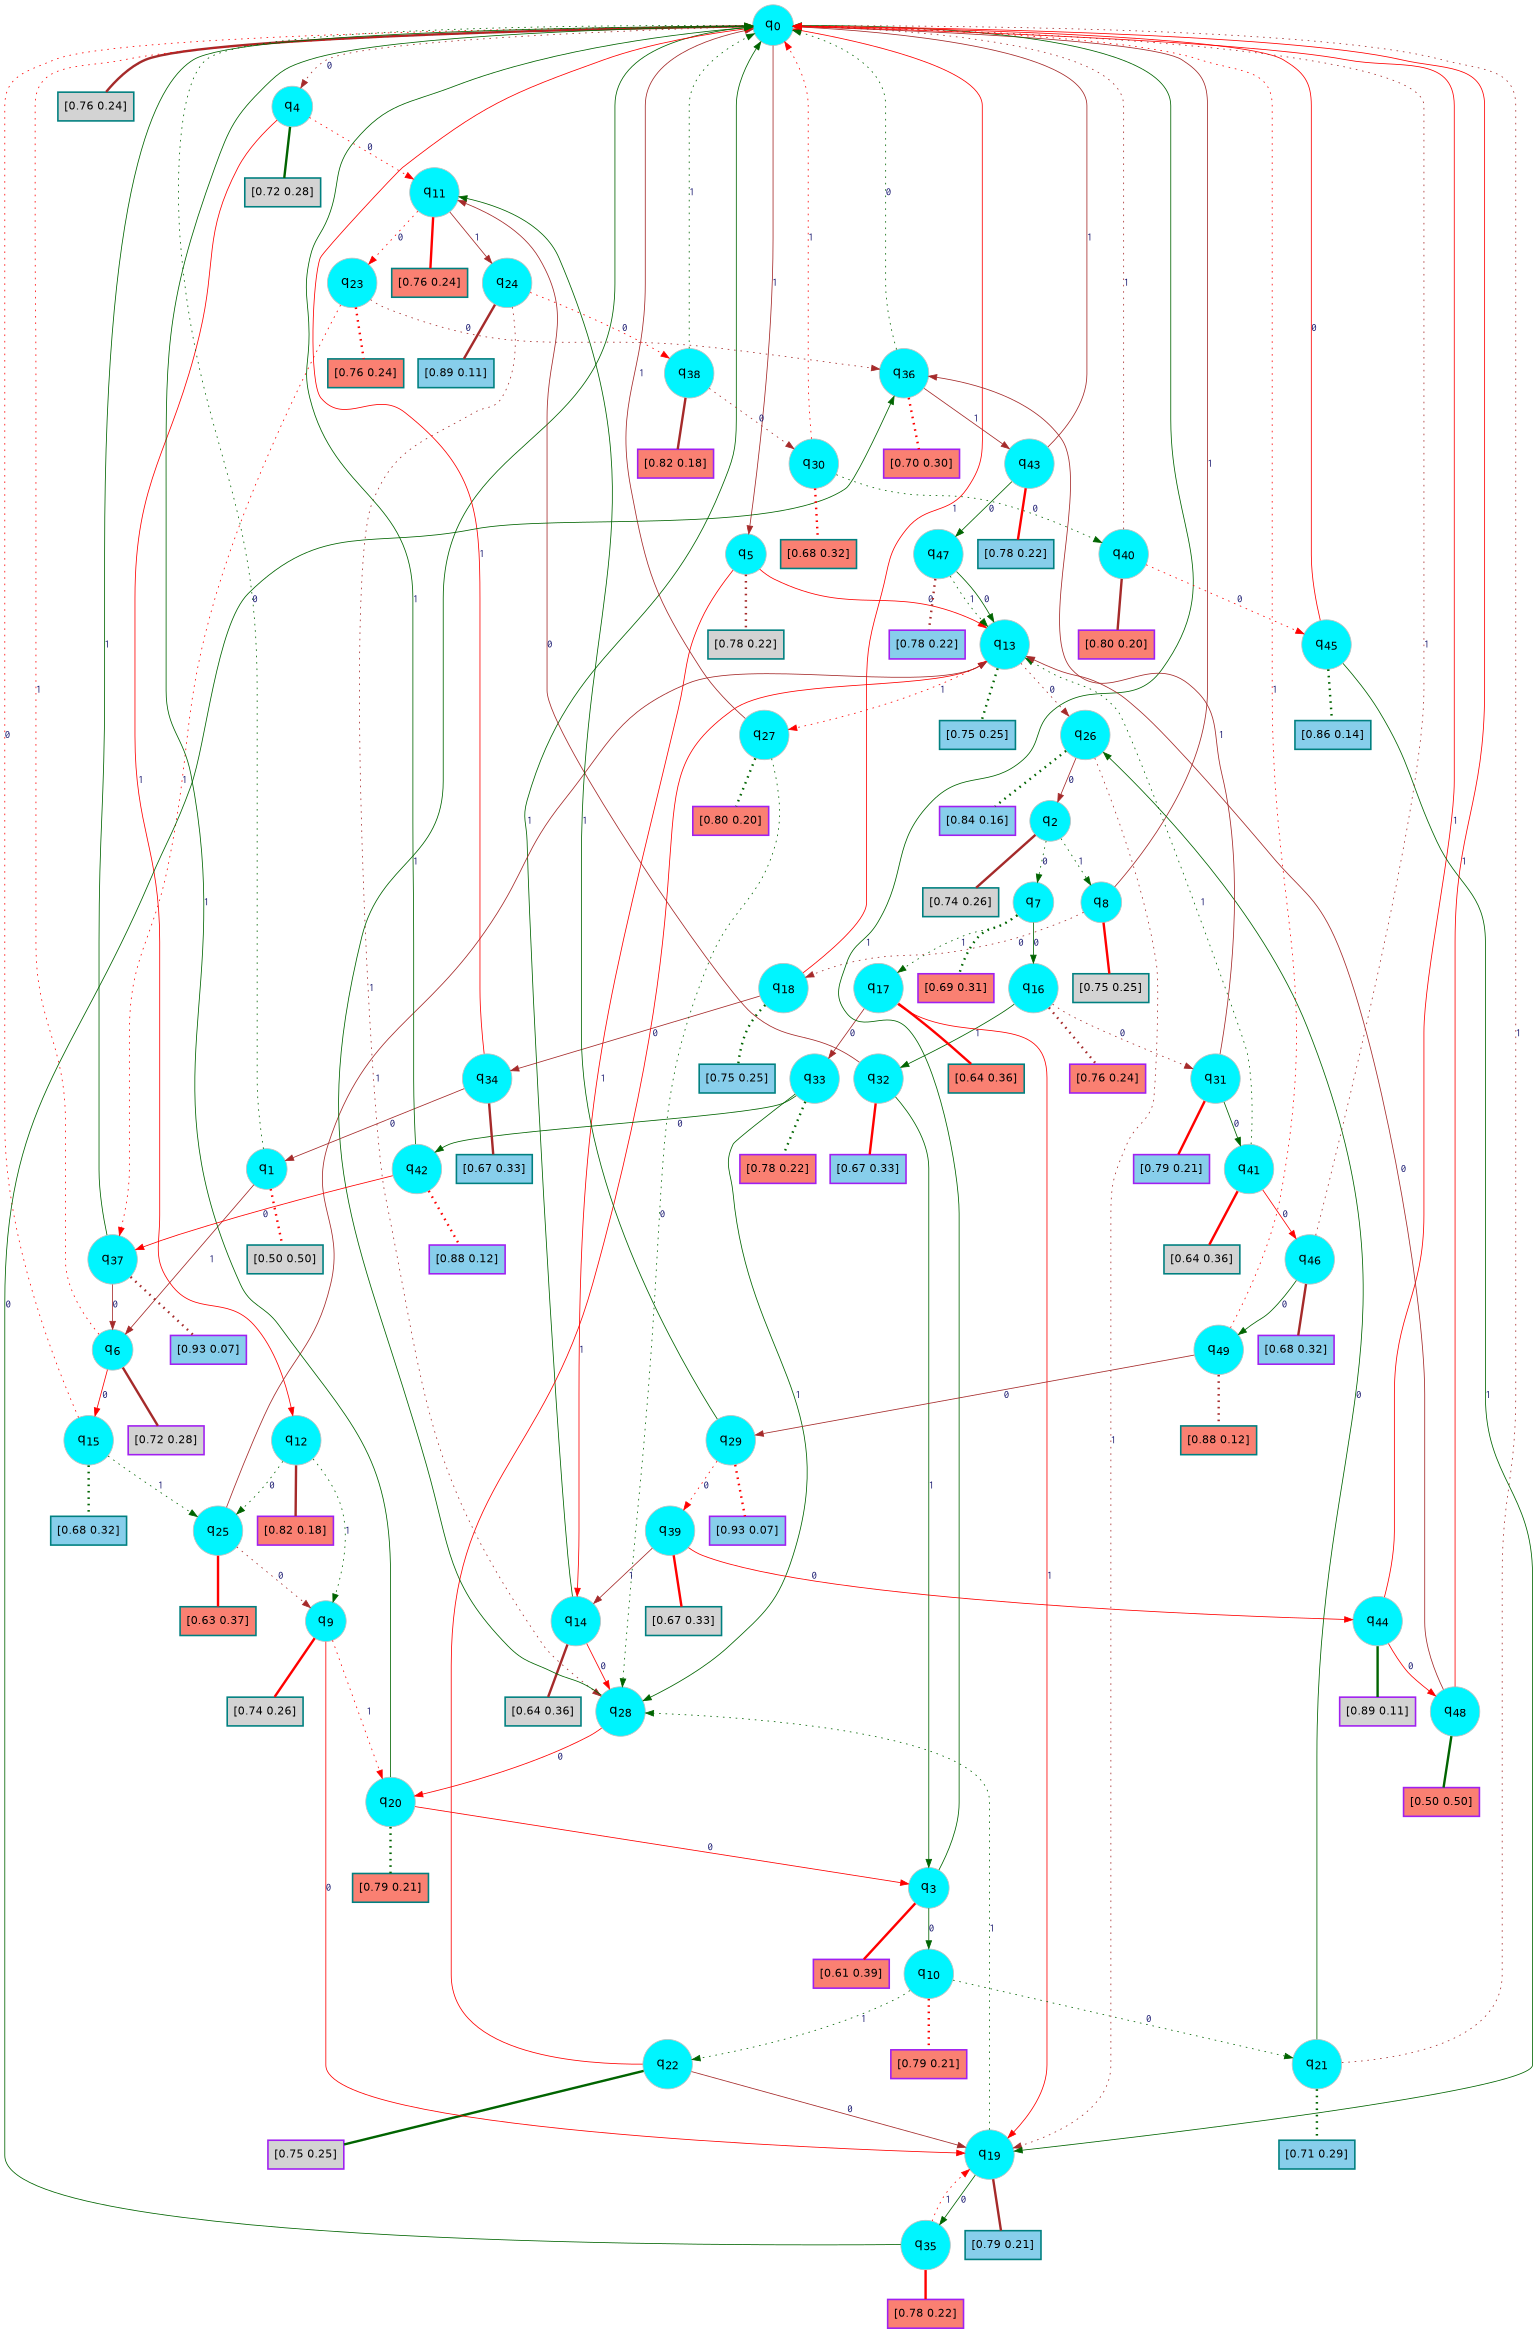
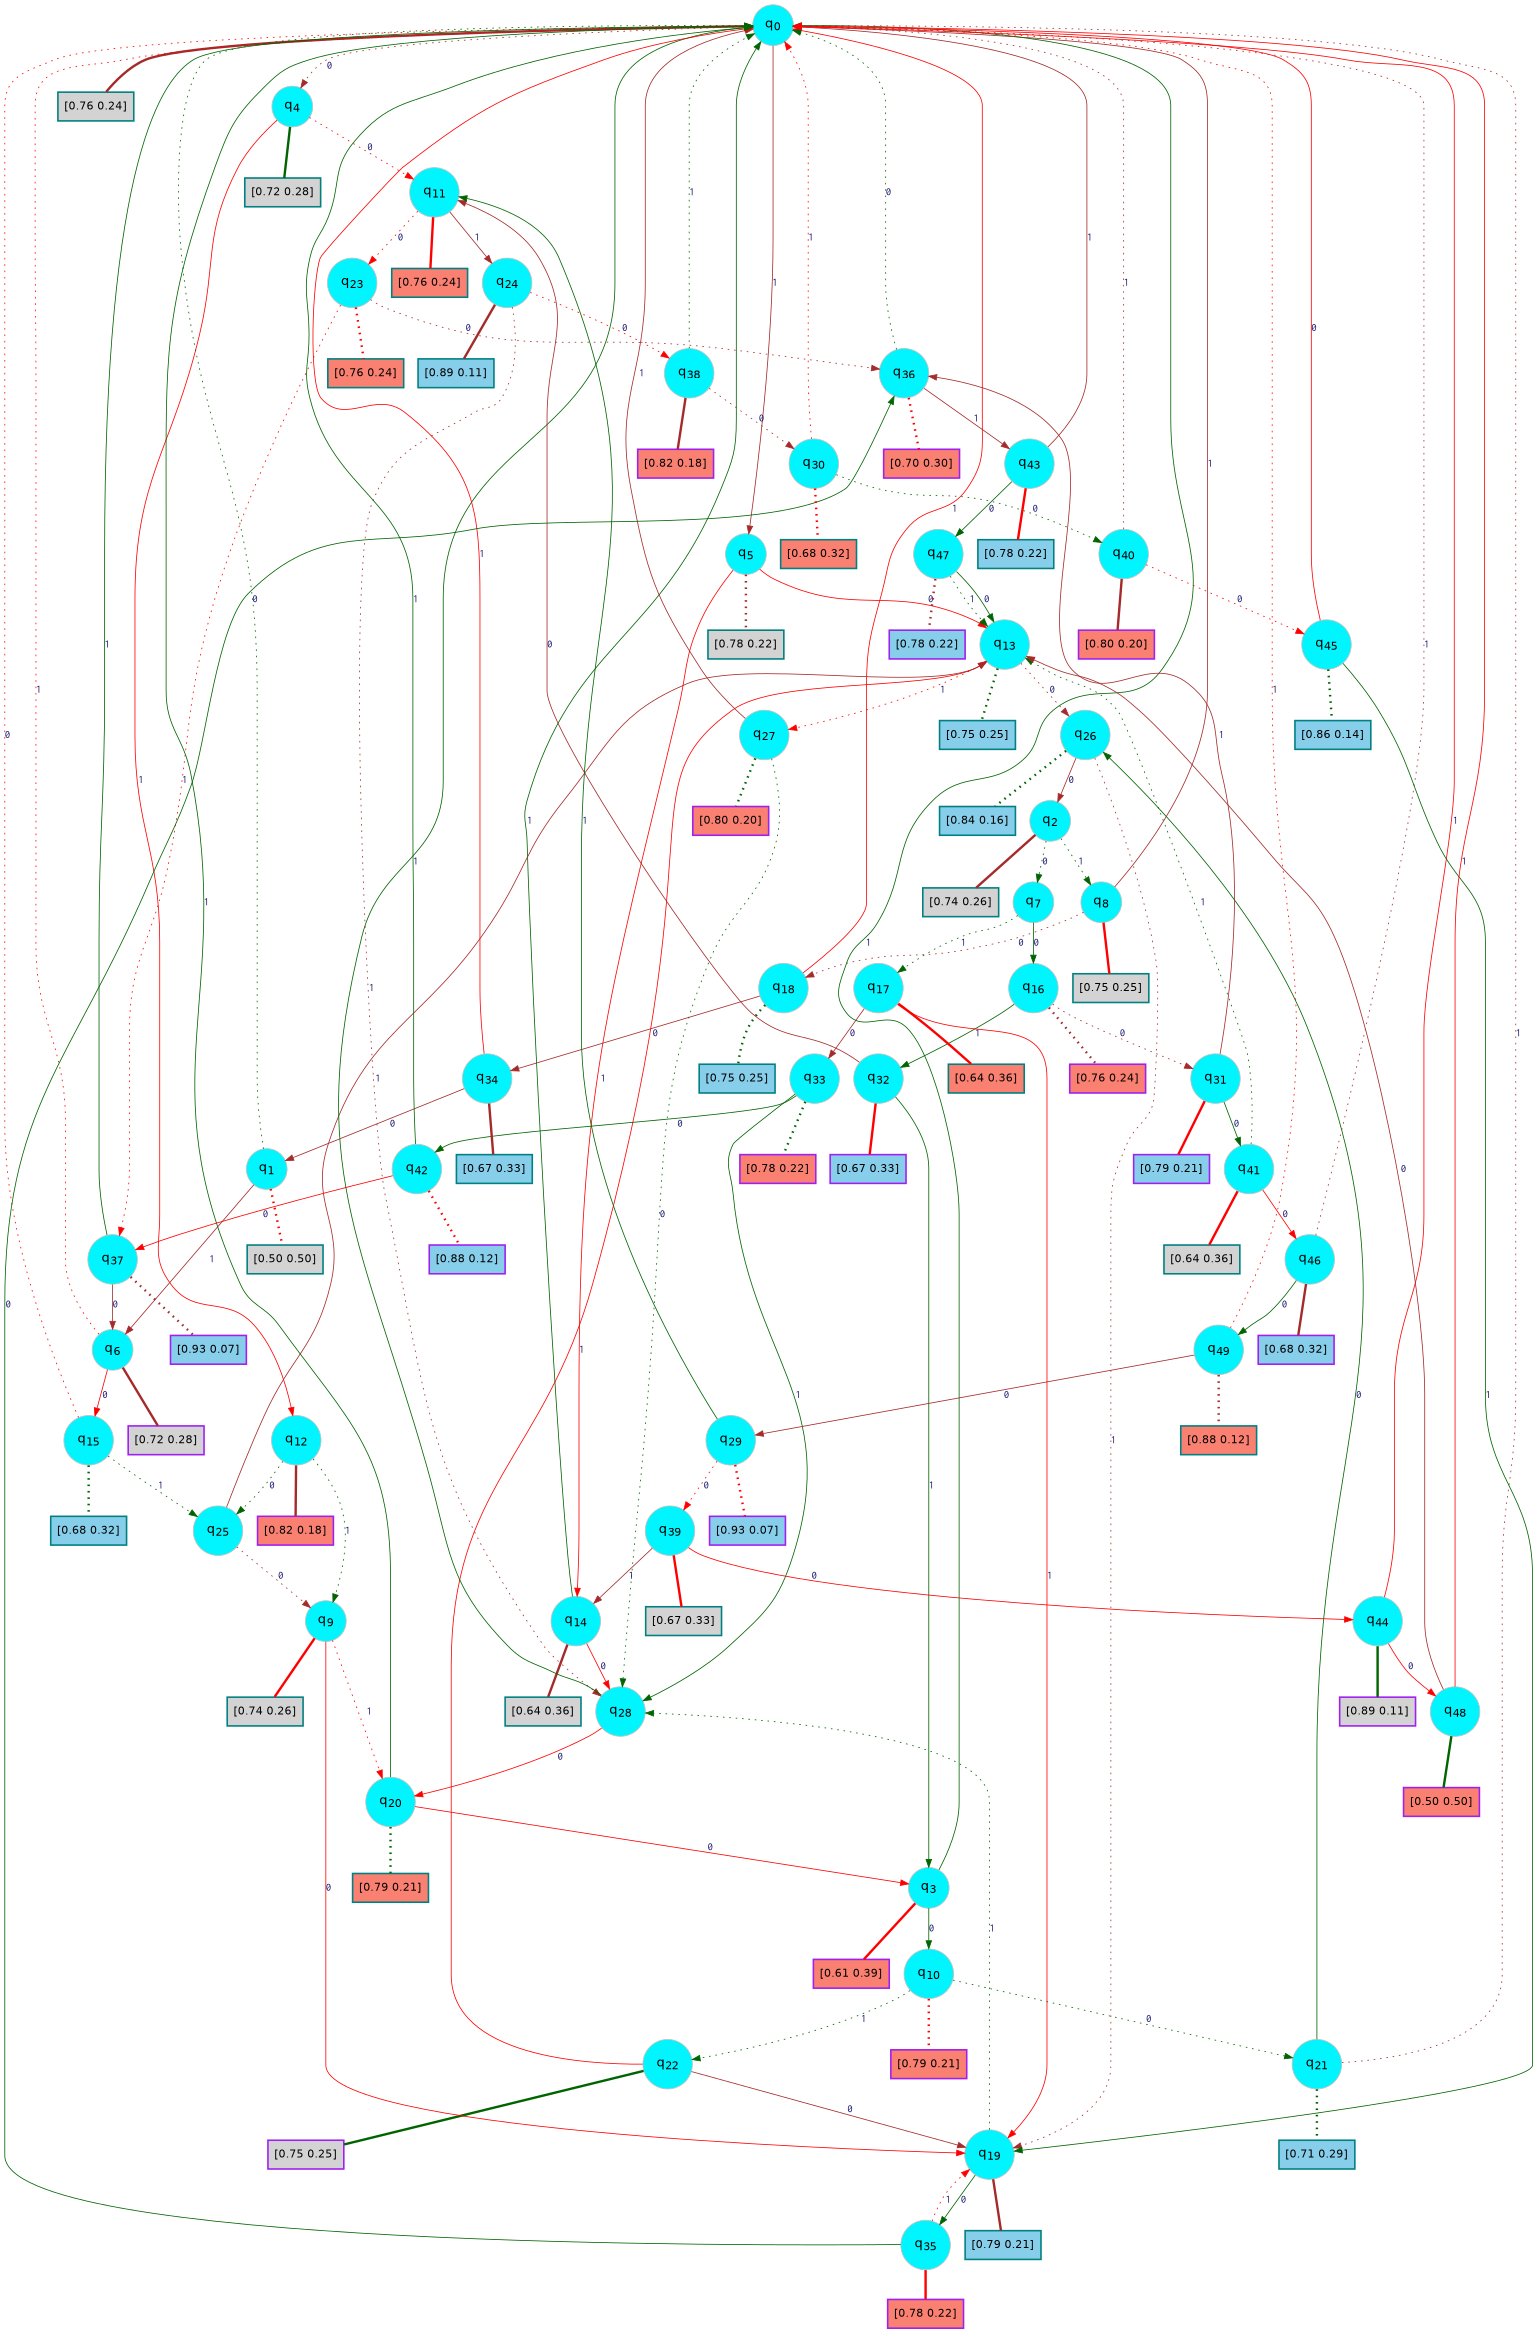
node "[0.84 0.16]": color purple -> teal
node "[0.69 0.31]": removed
node "[0.63 0.37]": removed
